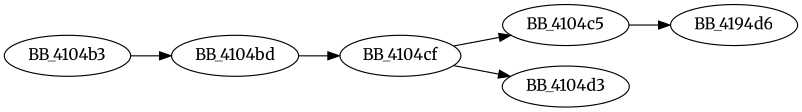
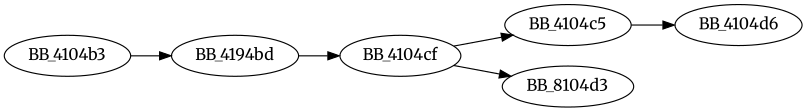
node "BB_4194d6": label "BB_4194d6" -> "BB_4104d6"
node "BB_4104bd": label "BB_4104bd" -> "BB_4194bd"
node "BB_4104d3": label "BB_4104d3" -> "BB_8104d3"
